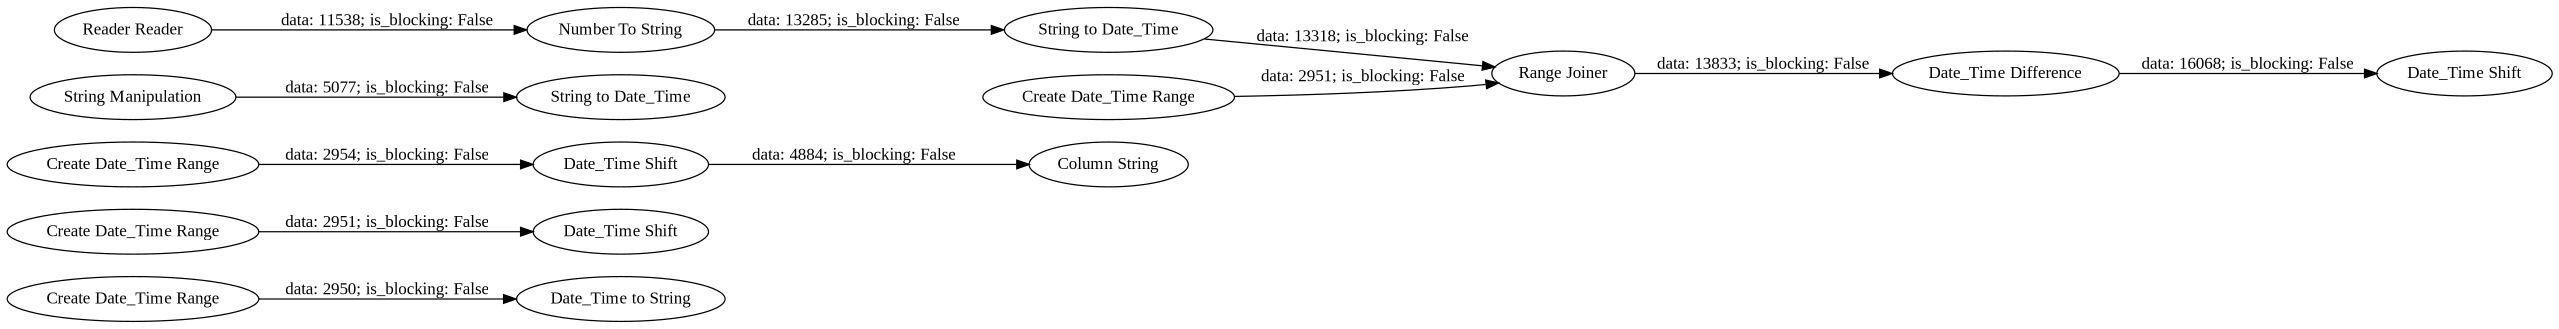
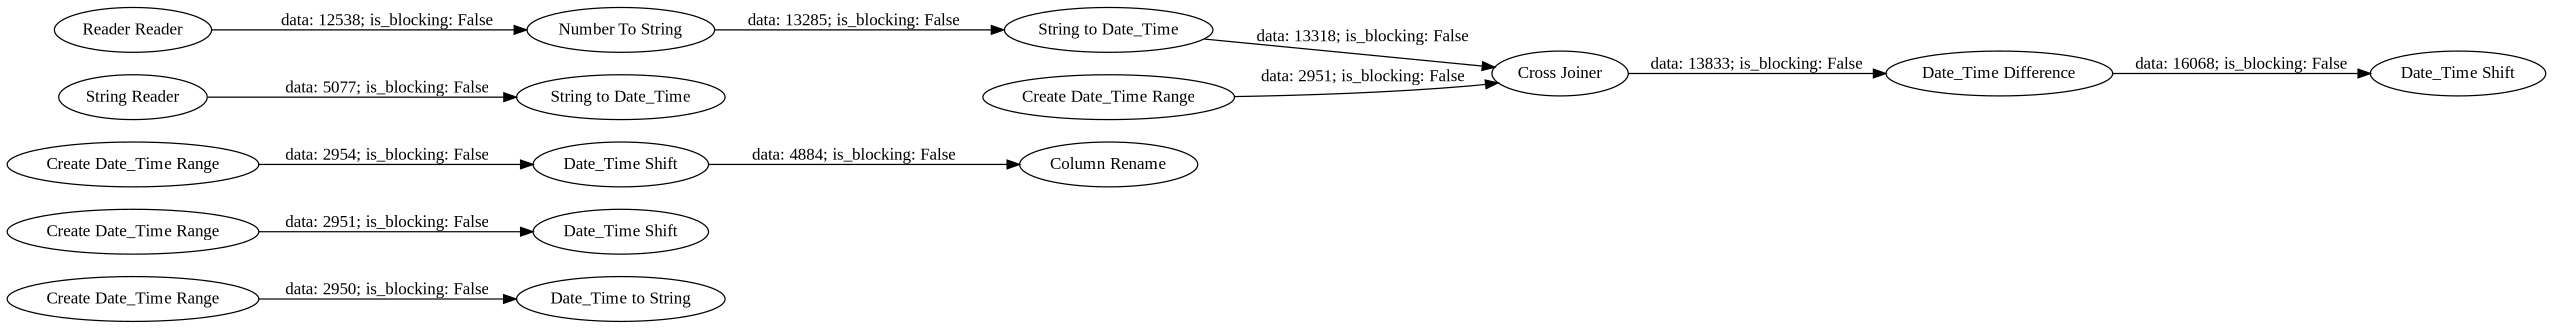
edge "Reader Reader" -> "Number To String": label "data: 11538; is_blocking: False" -> "data: 12538; is_blocking: False"
node "Range Joiner": label "Range Joiner" -> "Cross Joiner"
node "String Manipulation": label "String Manipulation" -> "String Reader"
node "Column String": label "Column String" -> "Column Rename"
